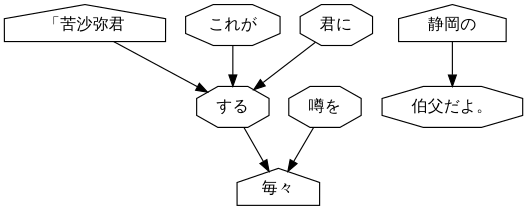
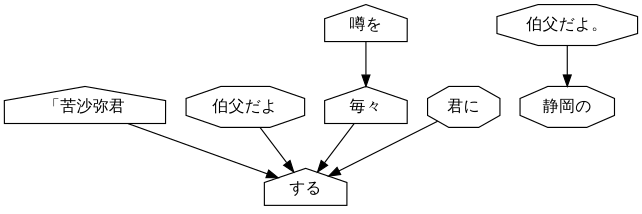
node "これが": label "これが" -> "伯父だよ"
node "静岡の": shape house -> octagon
edge "静岡の" -> "伯父だよ。": reversed
node "する": shape octagon -> house
node "噂を": shape octagon -> house
edge "する" -> "毎々": reversed
